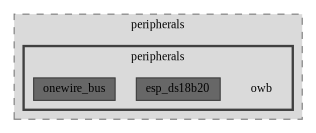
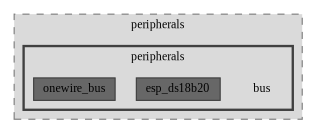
node "owb": label "owb" -> "bus"
